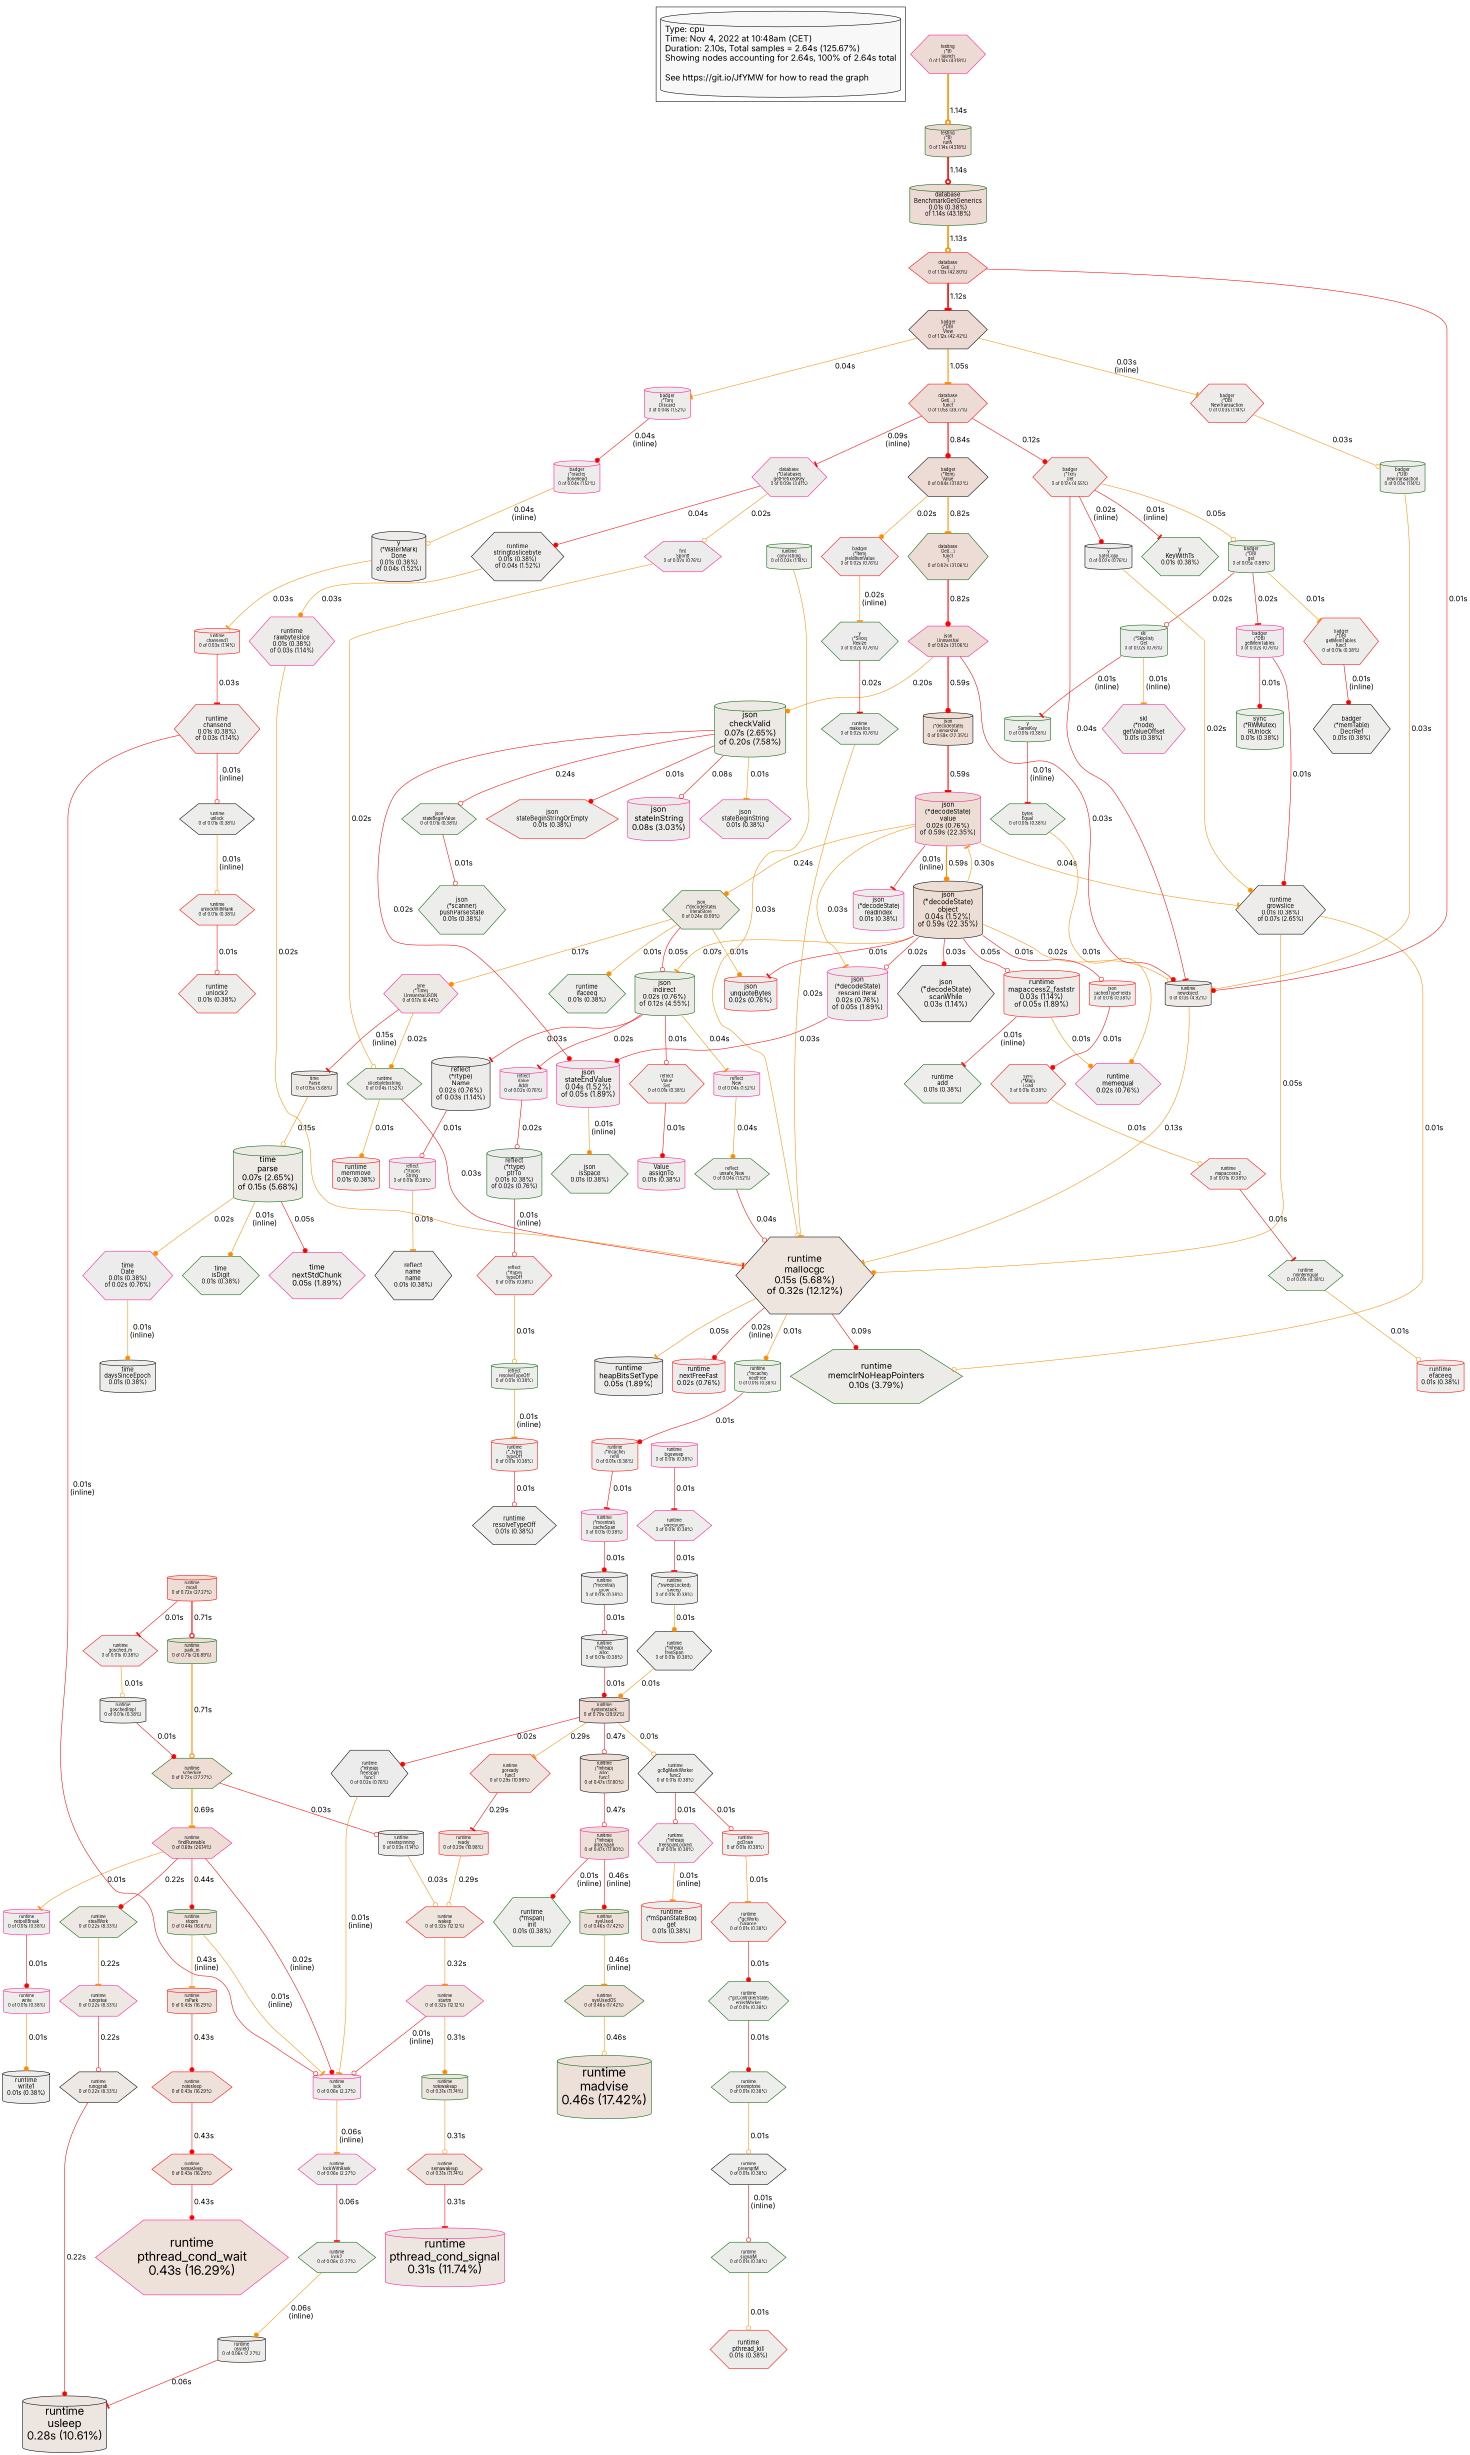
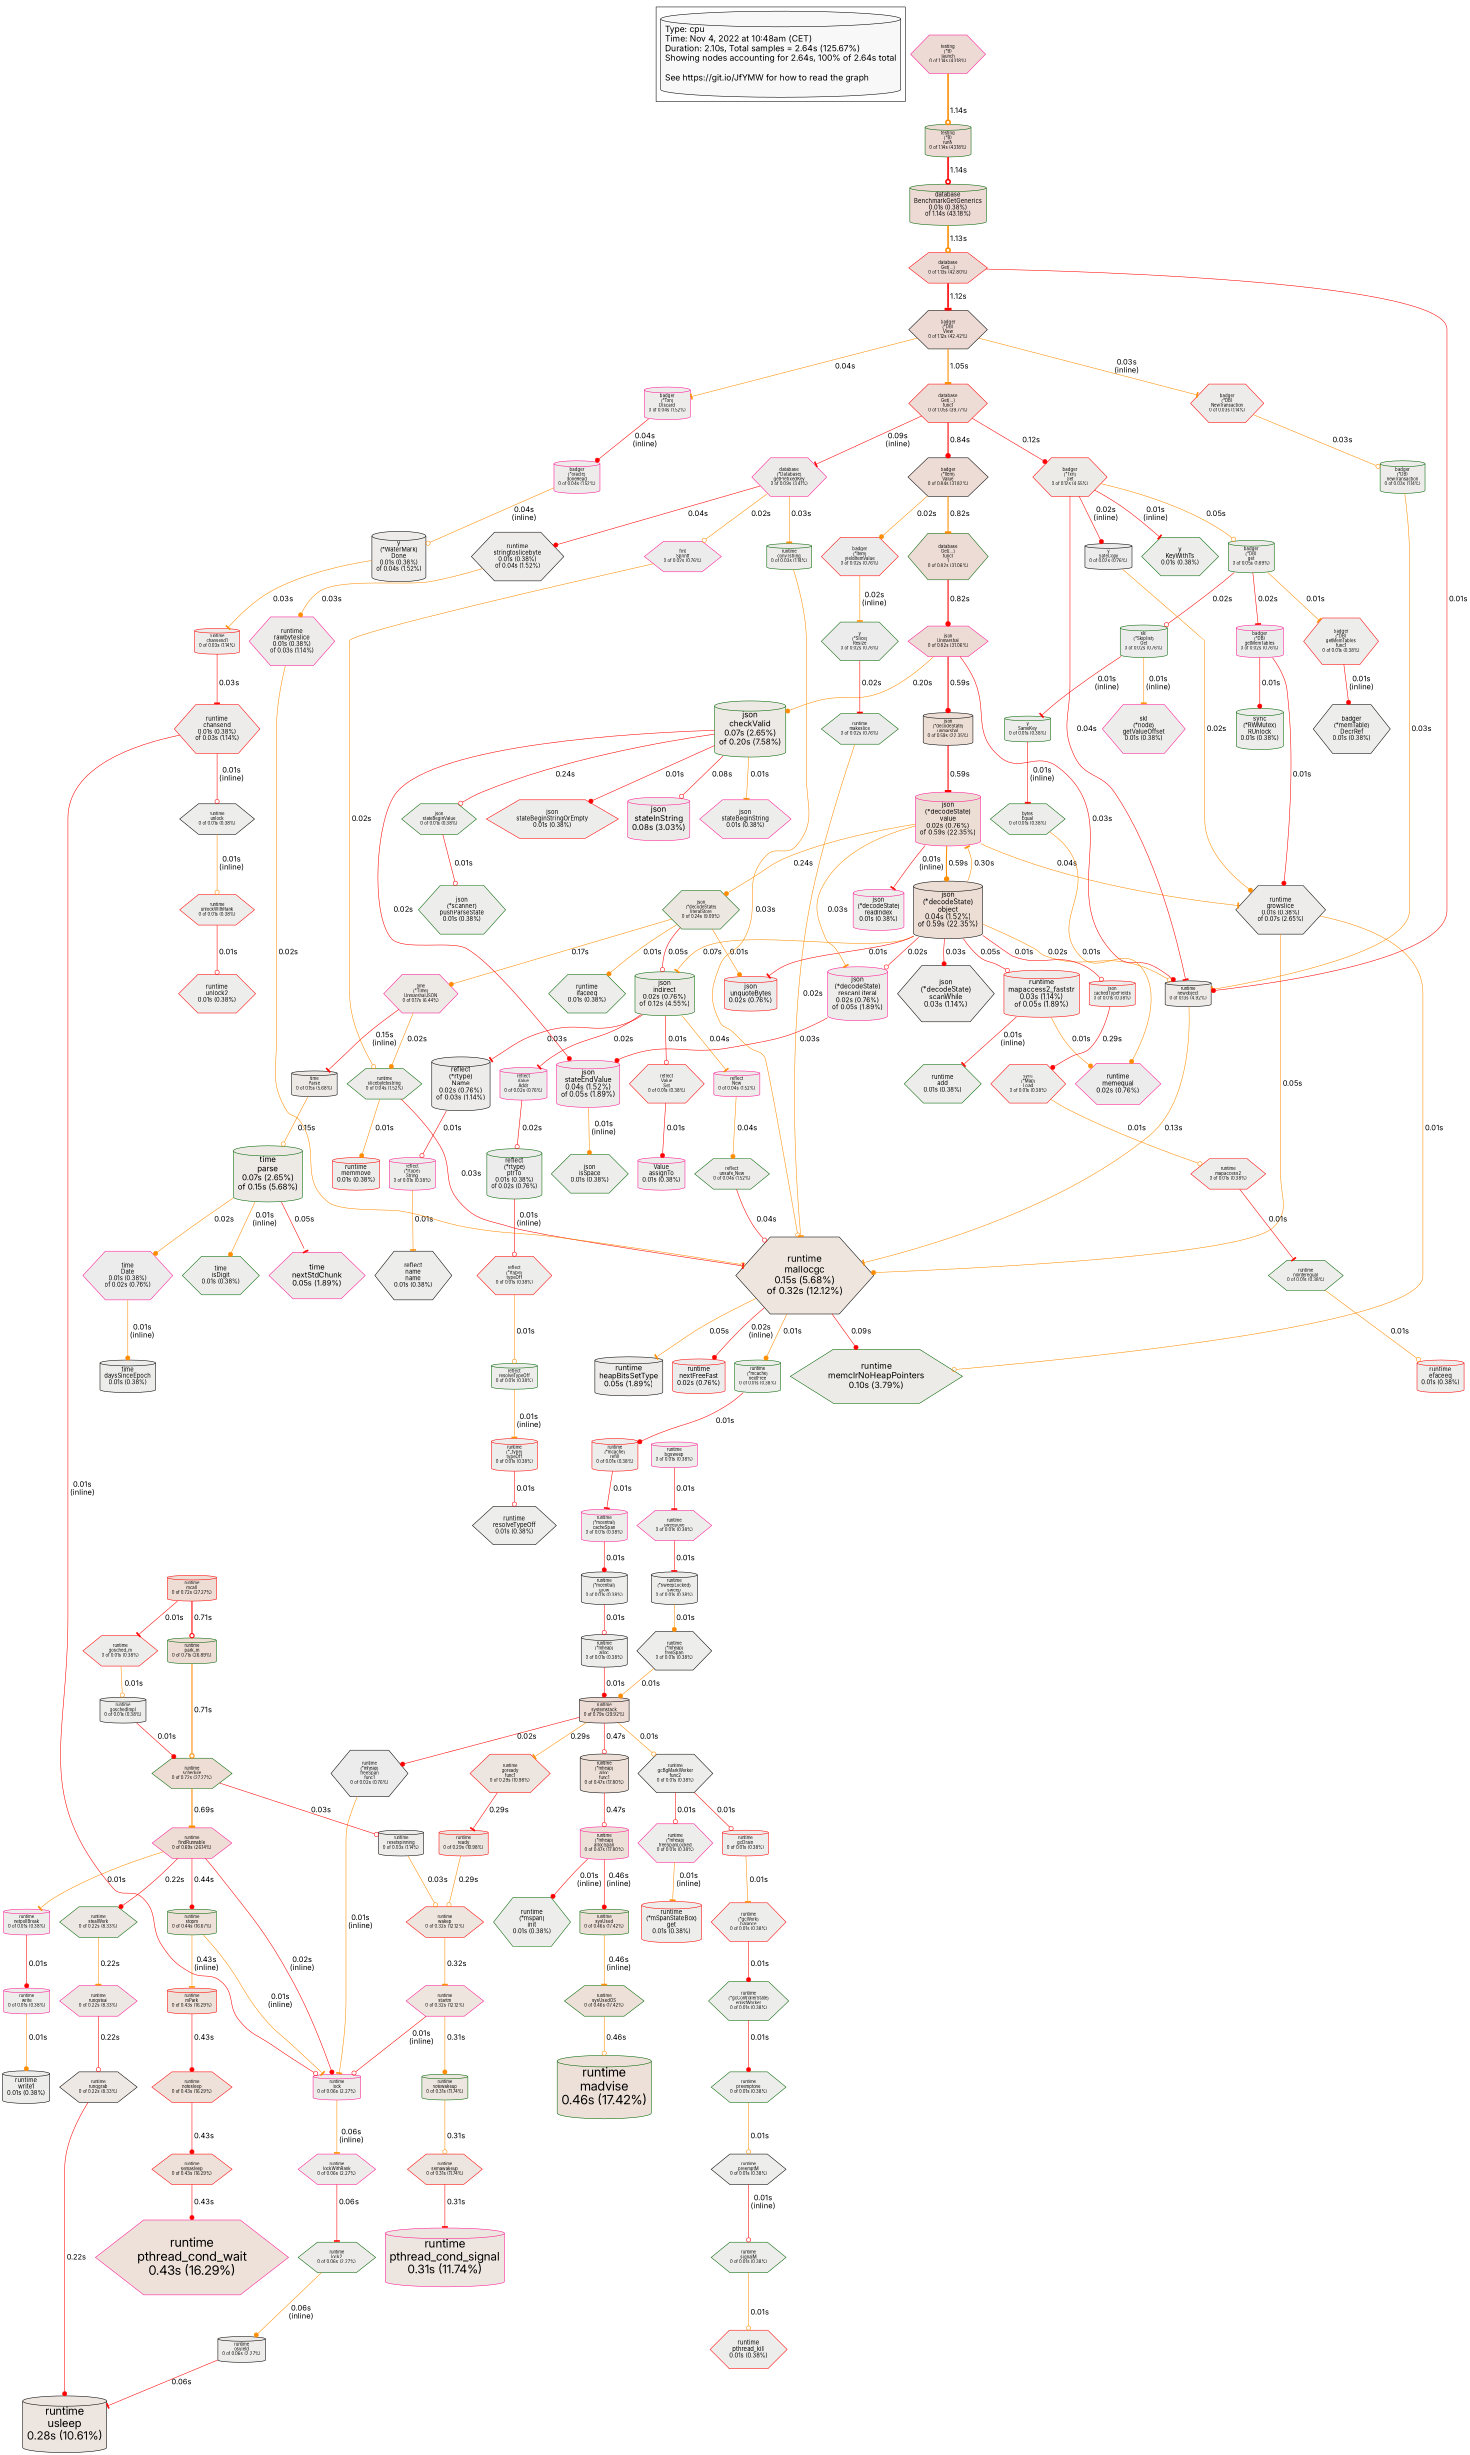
edge "database (*Database) getPrefixedKey 0 of 0.09s (3.41%)" -> "runtime convTstring 0 of 0.03s (1.14%)": added, label "0.03s"
edge "json cachedTypeFields 0 of 0.01s (0.38%)" -> "sync (*Map) Load 0 of 0.01s (0.38%)": label " 0.01s" -> " 0.29s"
edge "time parse 0.07s (2.65%) of 0.15s (5.68%)" -> "time nextStdChunk 0.05s (1.89%)": arrowhead dot -> tee
